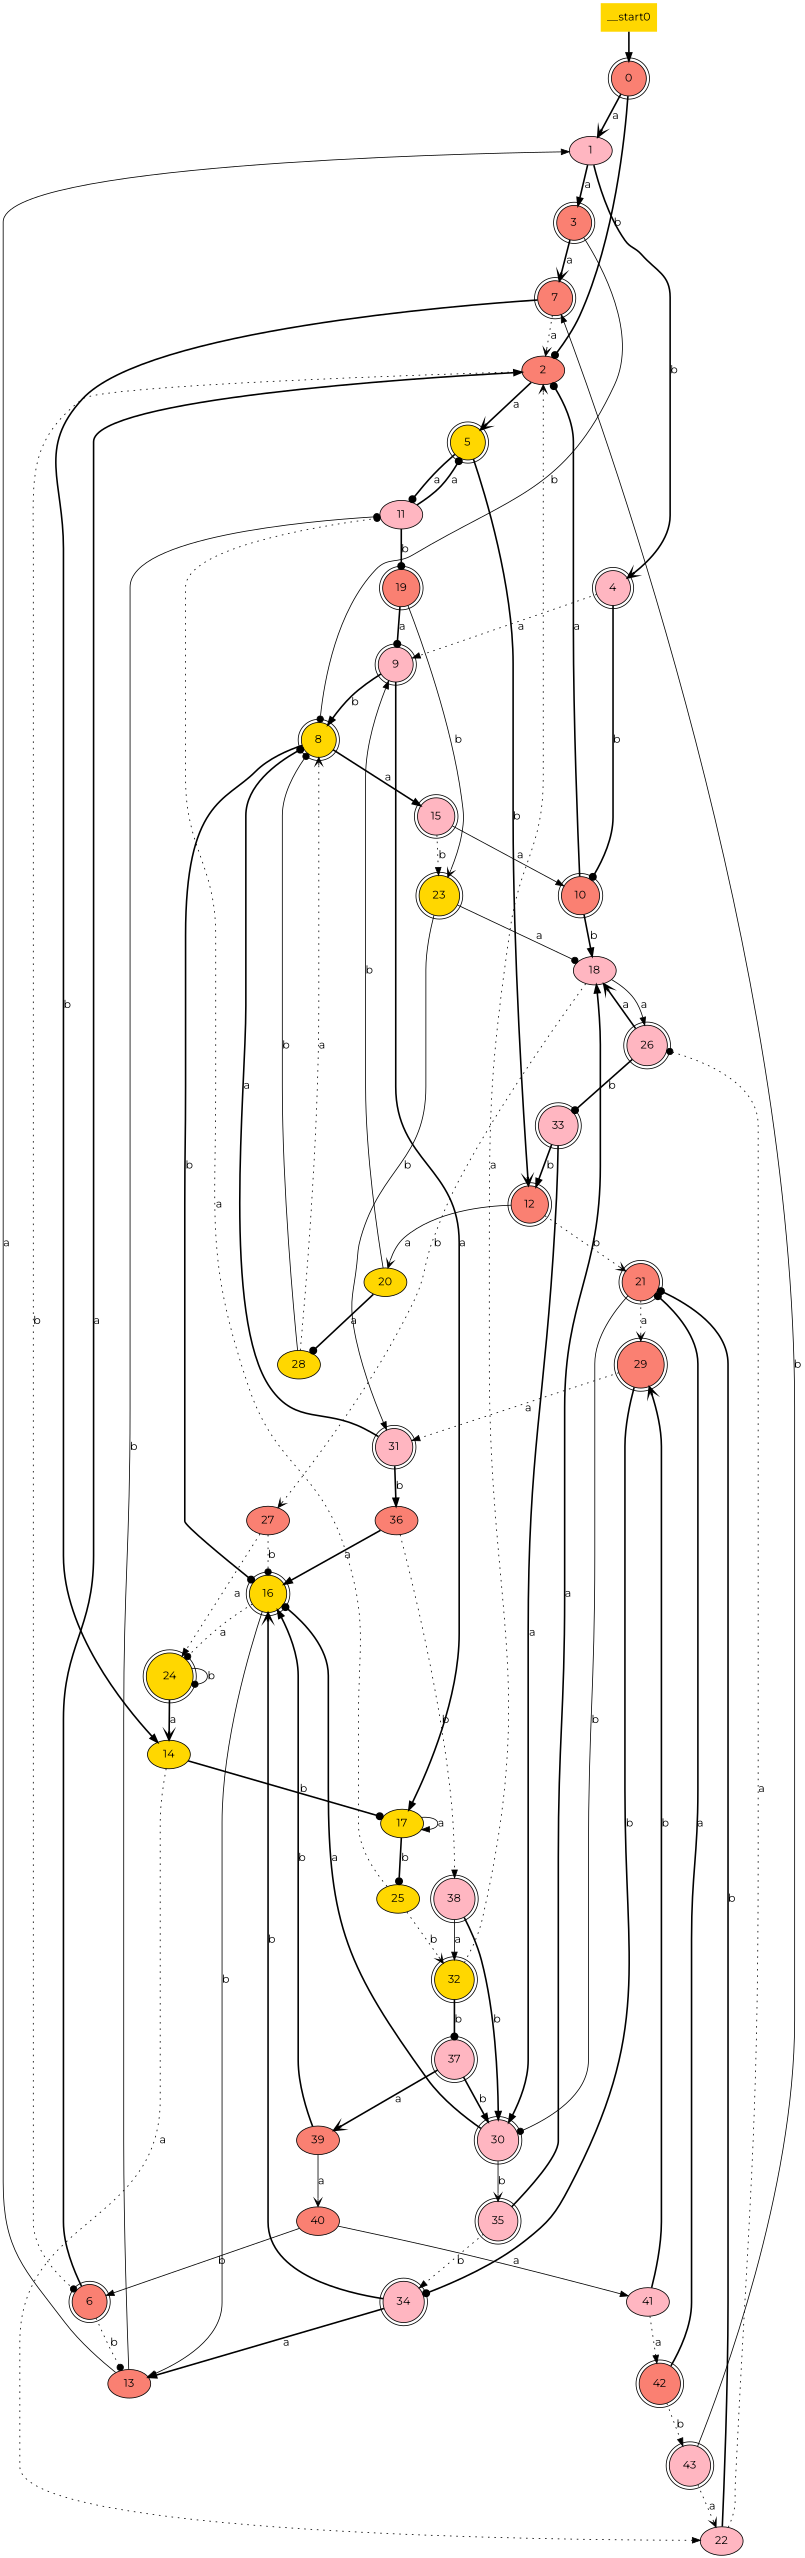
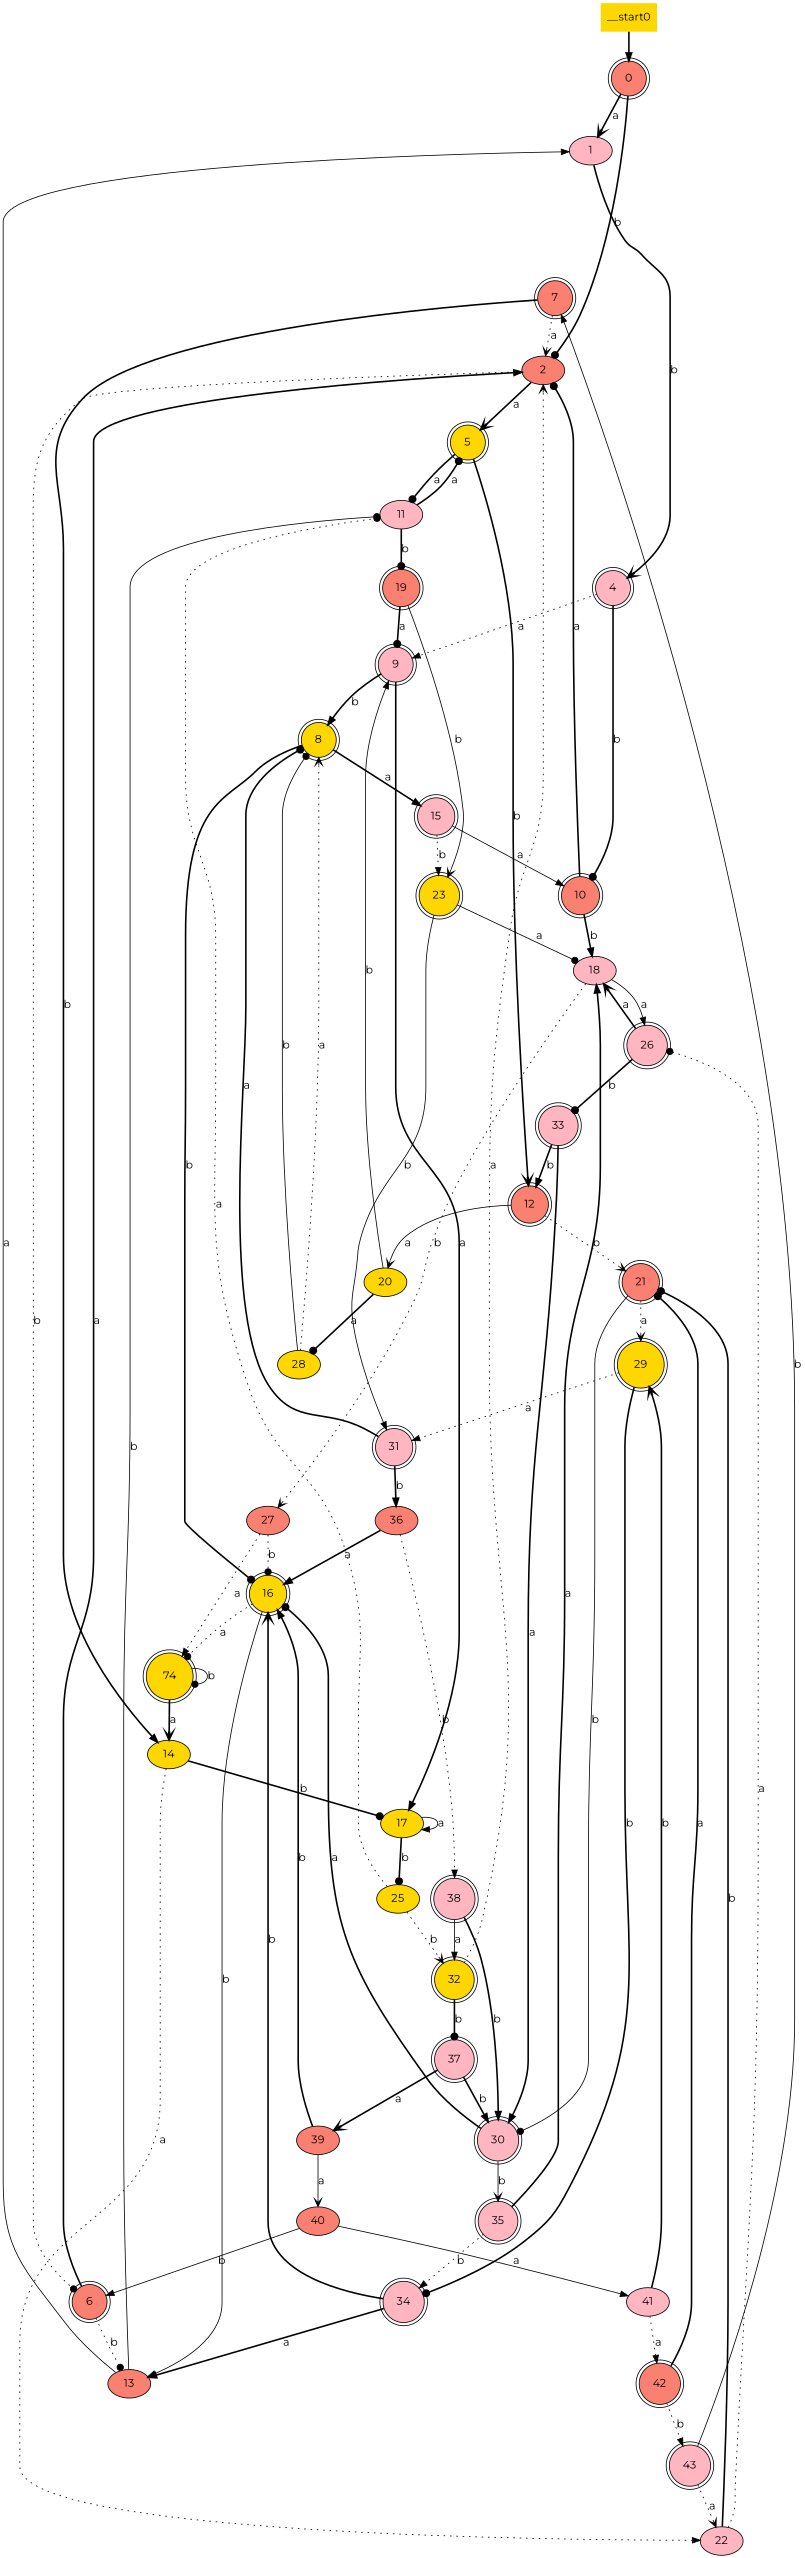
node "3": removed
node "29": fillcolor salmon -> gold
node "24": label "24" -> "74"
